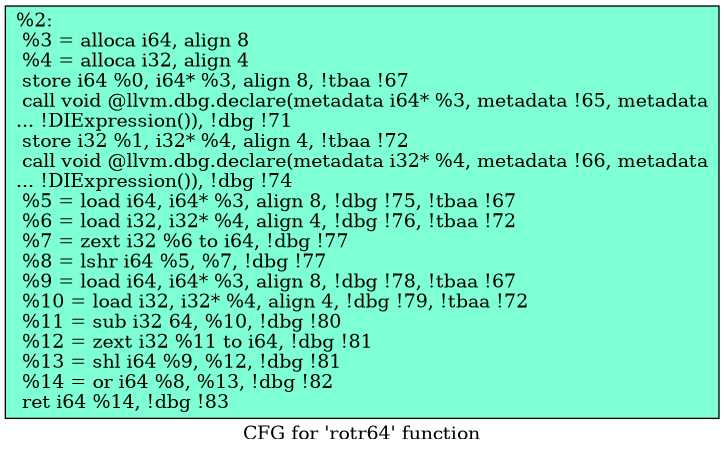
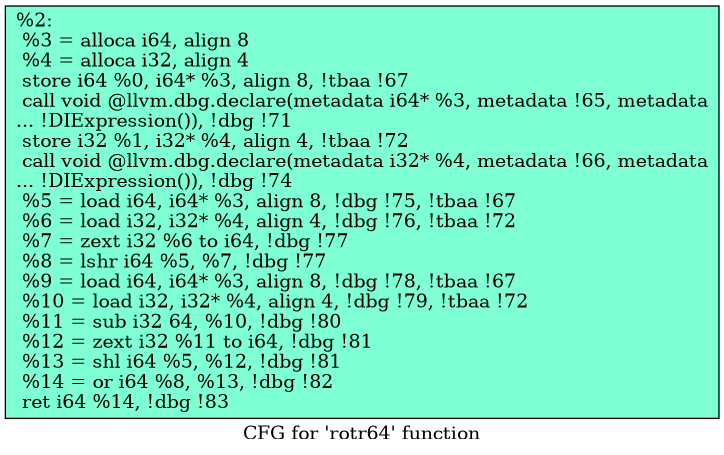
node "%2:": text "%13 = shl i64 %9, %12, !dbg !81" -> "%13 = shl i64 %5, %12, !dbg !81"
